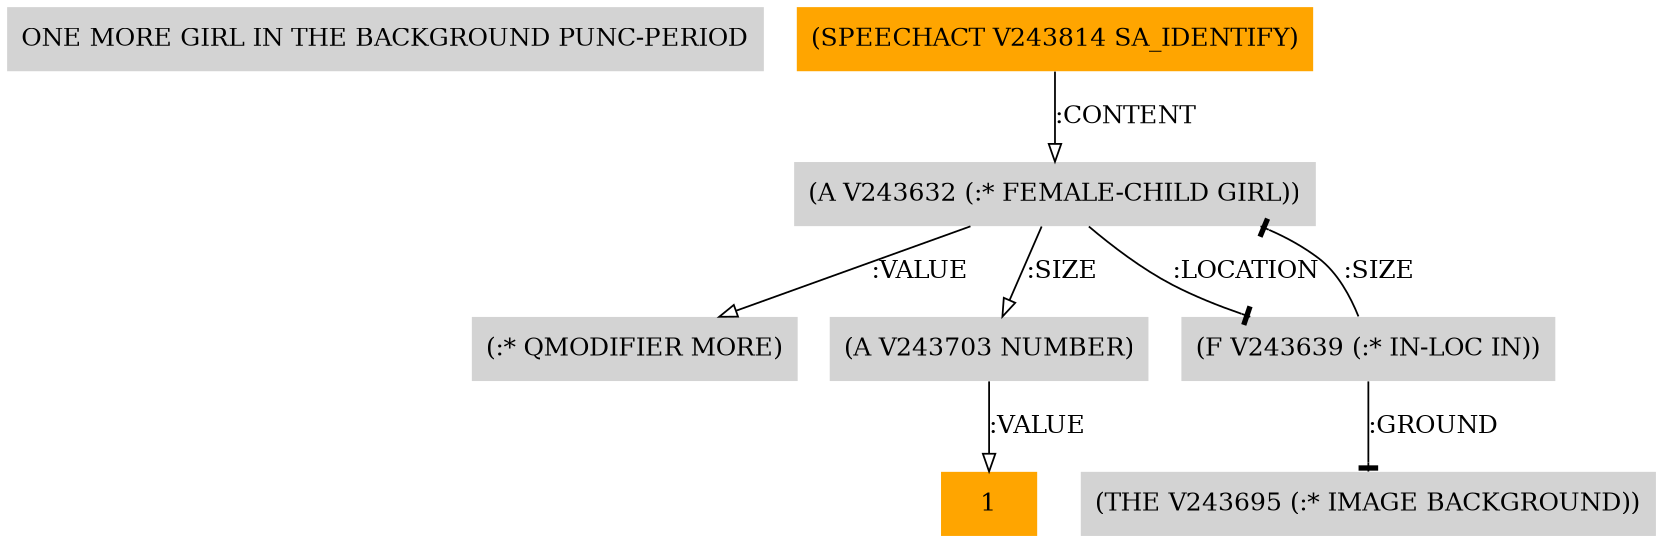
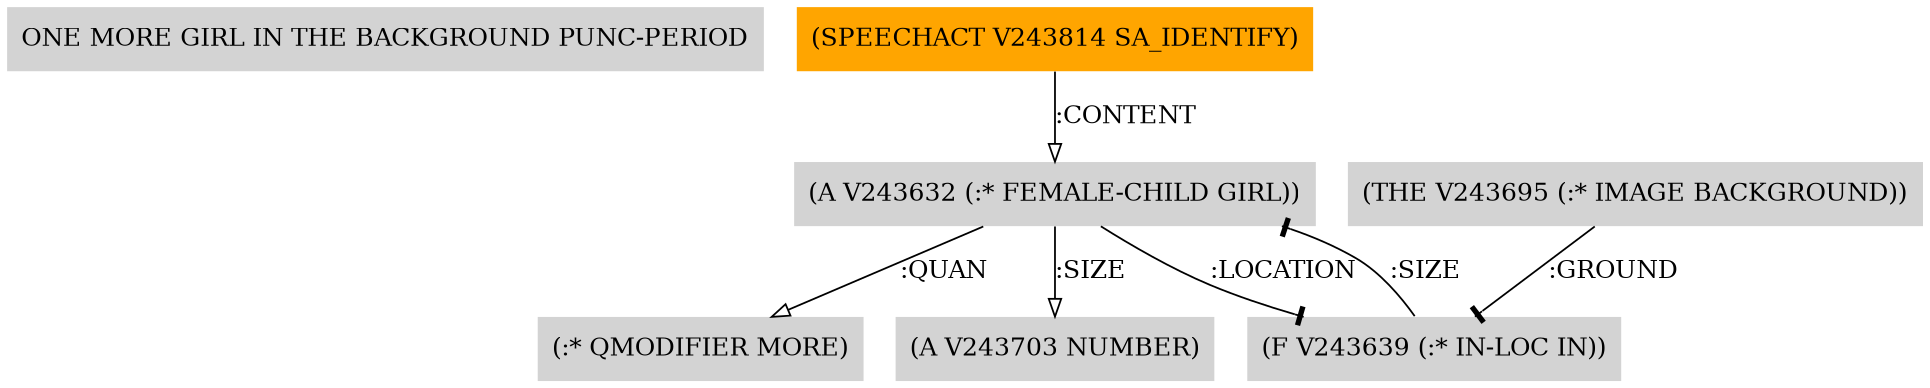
edge "(A V243632 (:* FEMALE-CHILD GIRL))" -> "(:* QMODIFIER MORE)": label ":VALUE" -> ":QUAN"
edge "(F V243639 (:* IN-LOC IN))" -> "(THE V243695 (:* IMAGE BACKGROUND))": reversed
node "1": removed
